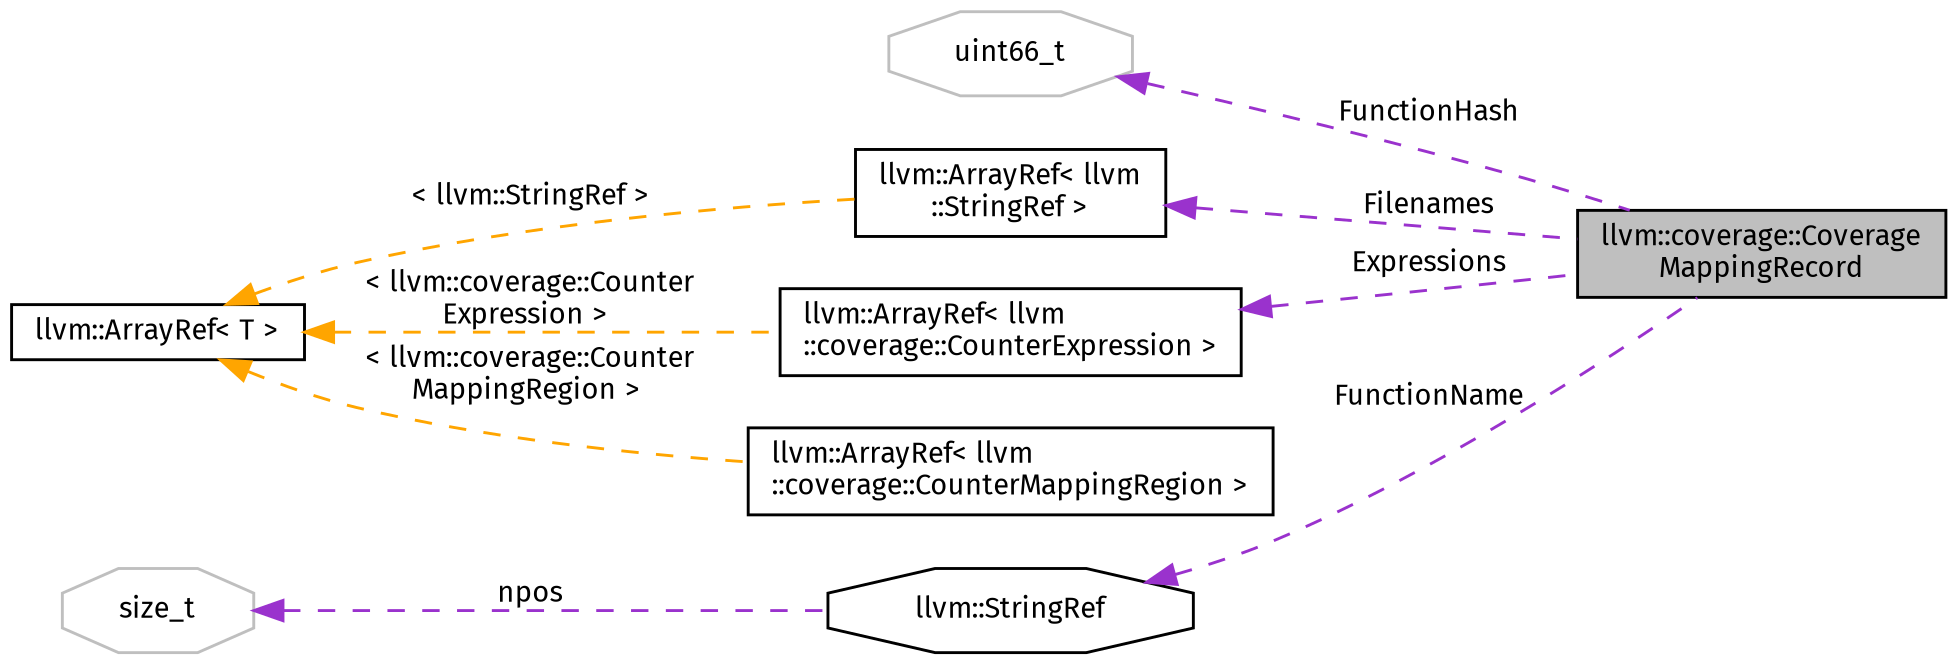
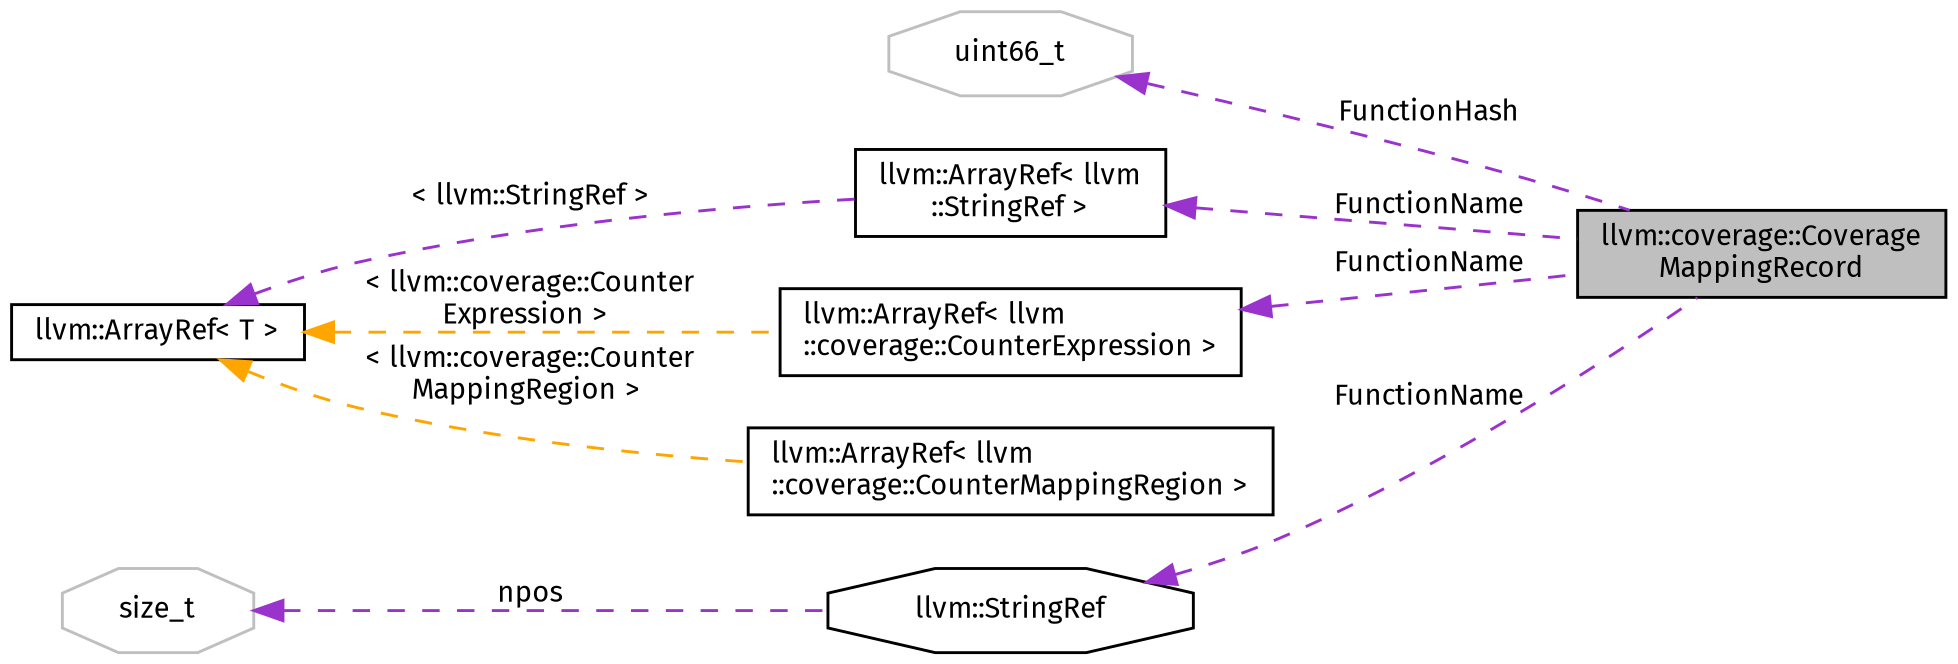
edge "llvm::coverage::Coverage MappingRecord" -> "llvm::ArrayRef< llvm ::StringRef >": label " Filenames" -> " FunctionName"
edge "llvm::ArrayRef< llvm ::StringRef >" -> "llvm::ArrayRef< T >": color orange -> darkorchid3
edge "llvm::coverage::Coverage MappingRecord" -> "llvm::ArrayRef< llvm ::coverage::CounterExpression >": label " Expressions" -> " FunctionName"
